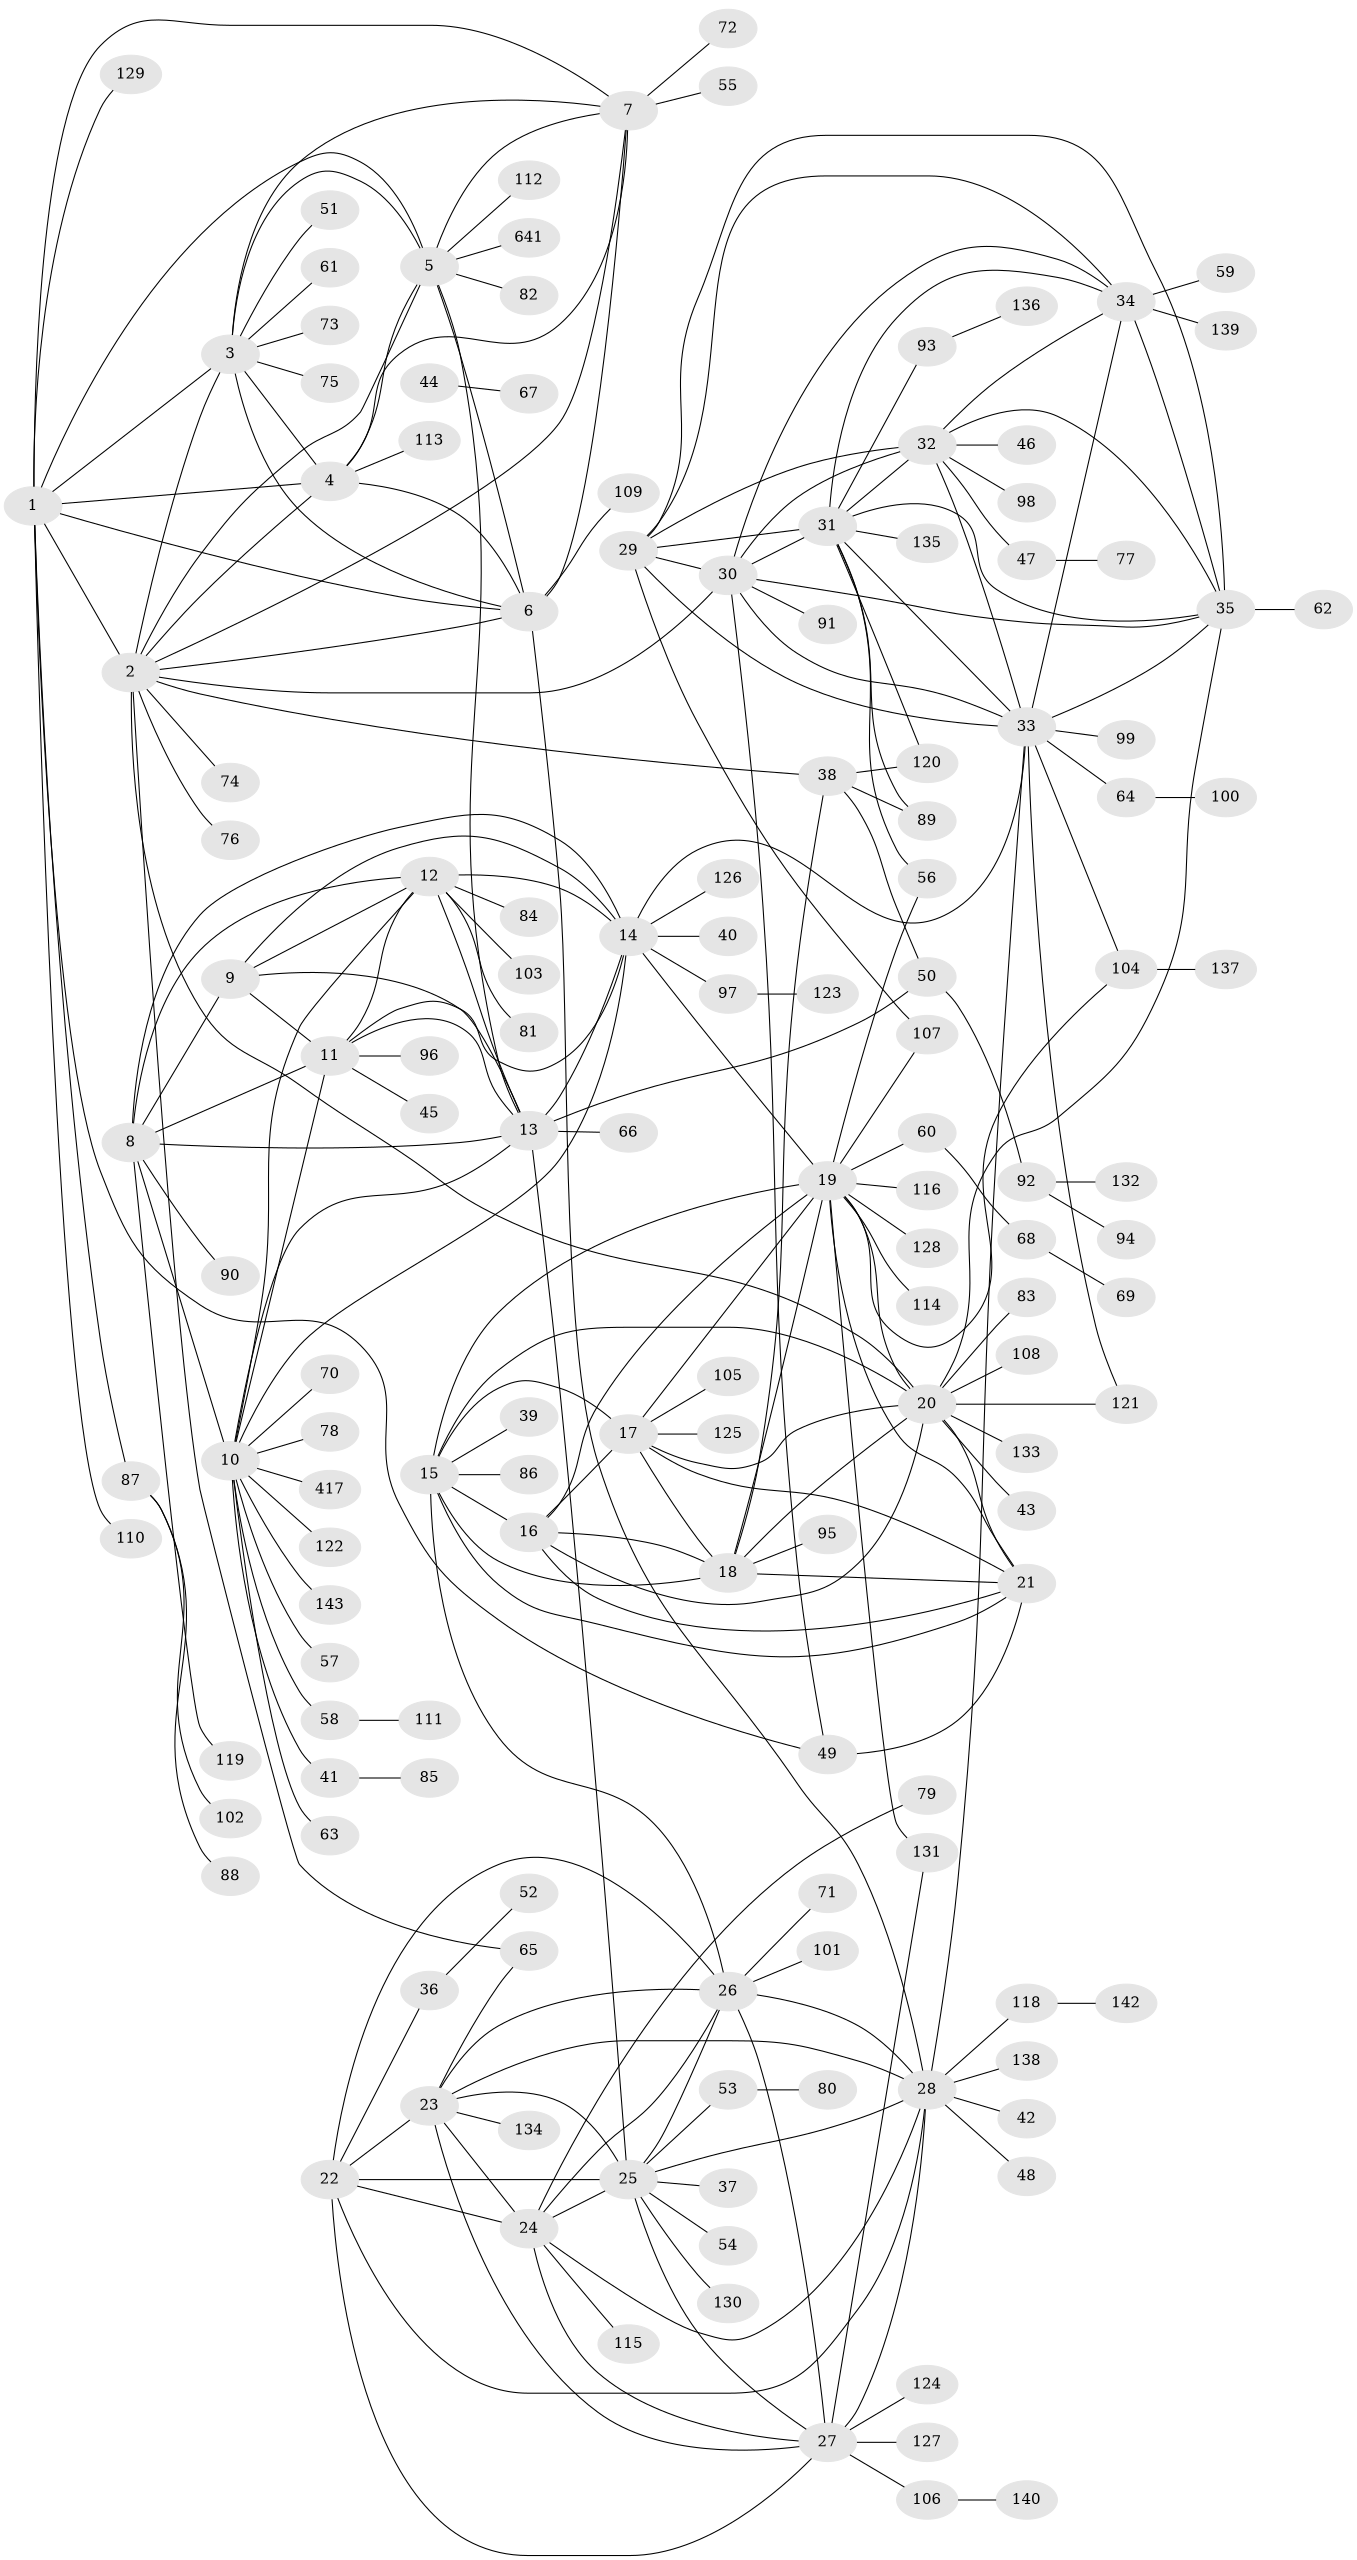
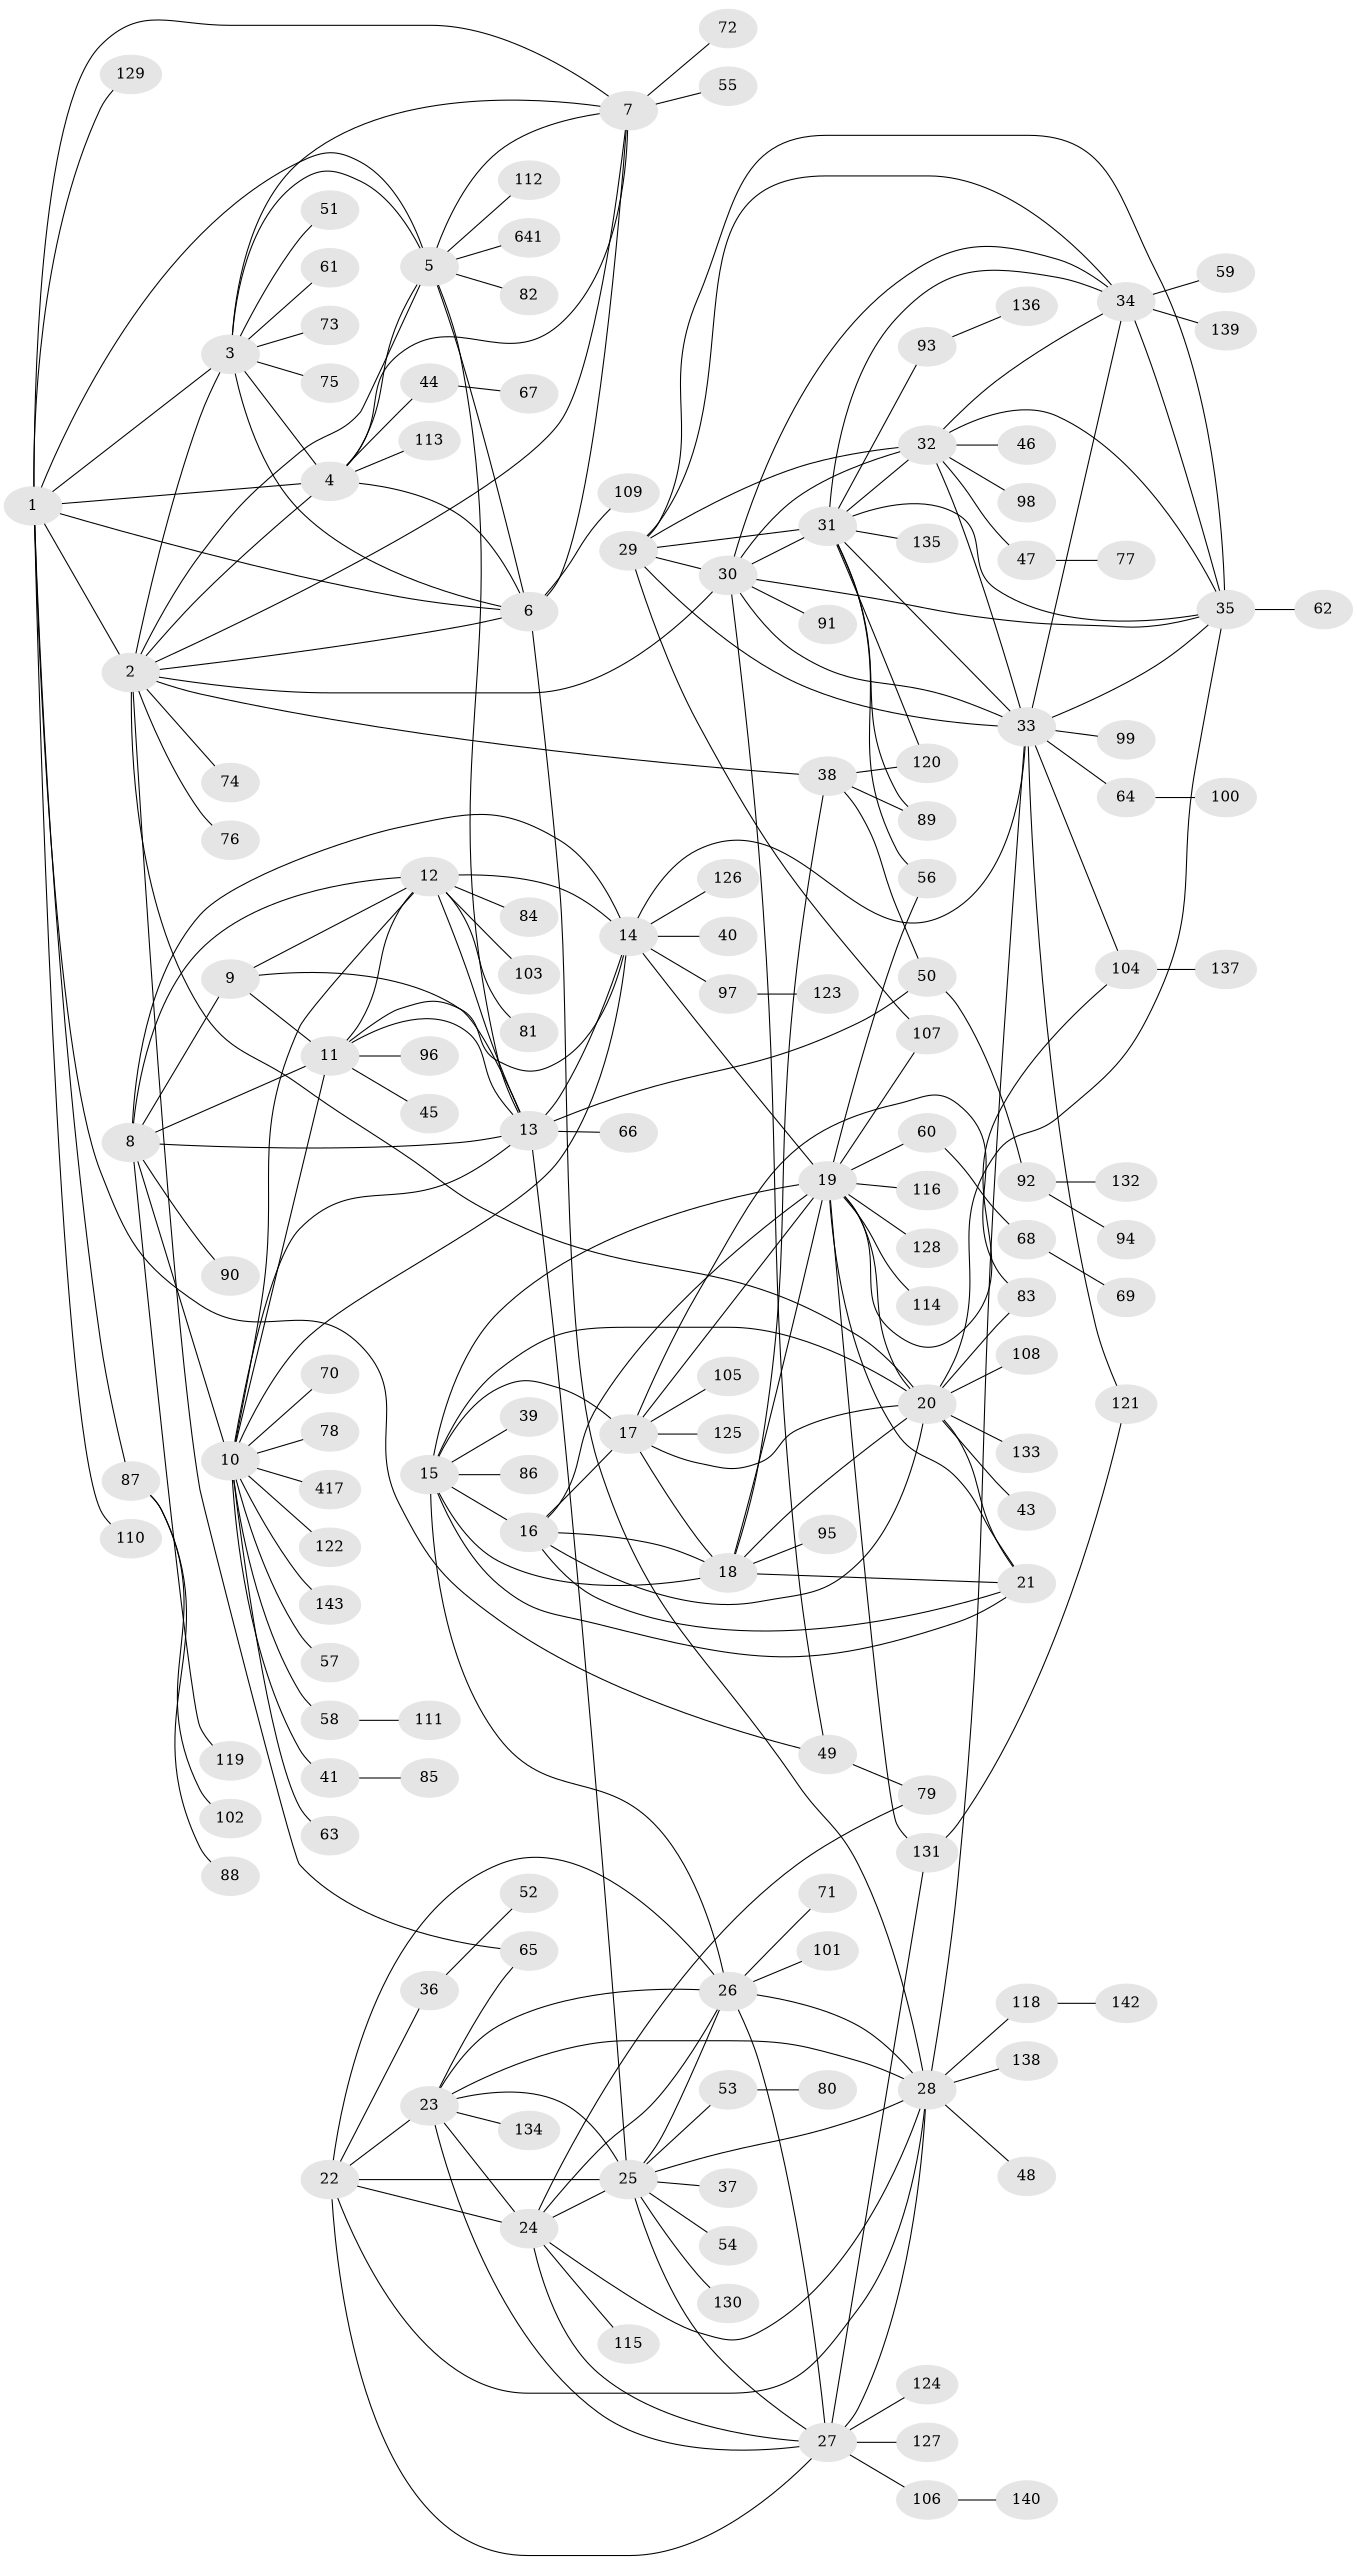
edge "44" -- "4": added
edge "14" -- "9": removed
edge "20" -- "121": now "131" -- "121"
edge "17" -- "21": now "17" -- "83"
edge "21" -- "49": now "79" -- "49"
node "42": removed
